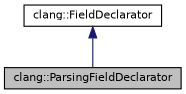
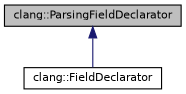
edge "clang::ParsingFieldDeclarator" -> "clang::FieldDeclarator": reversed
